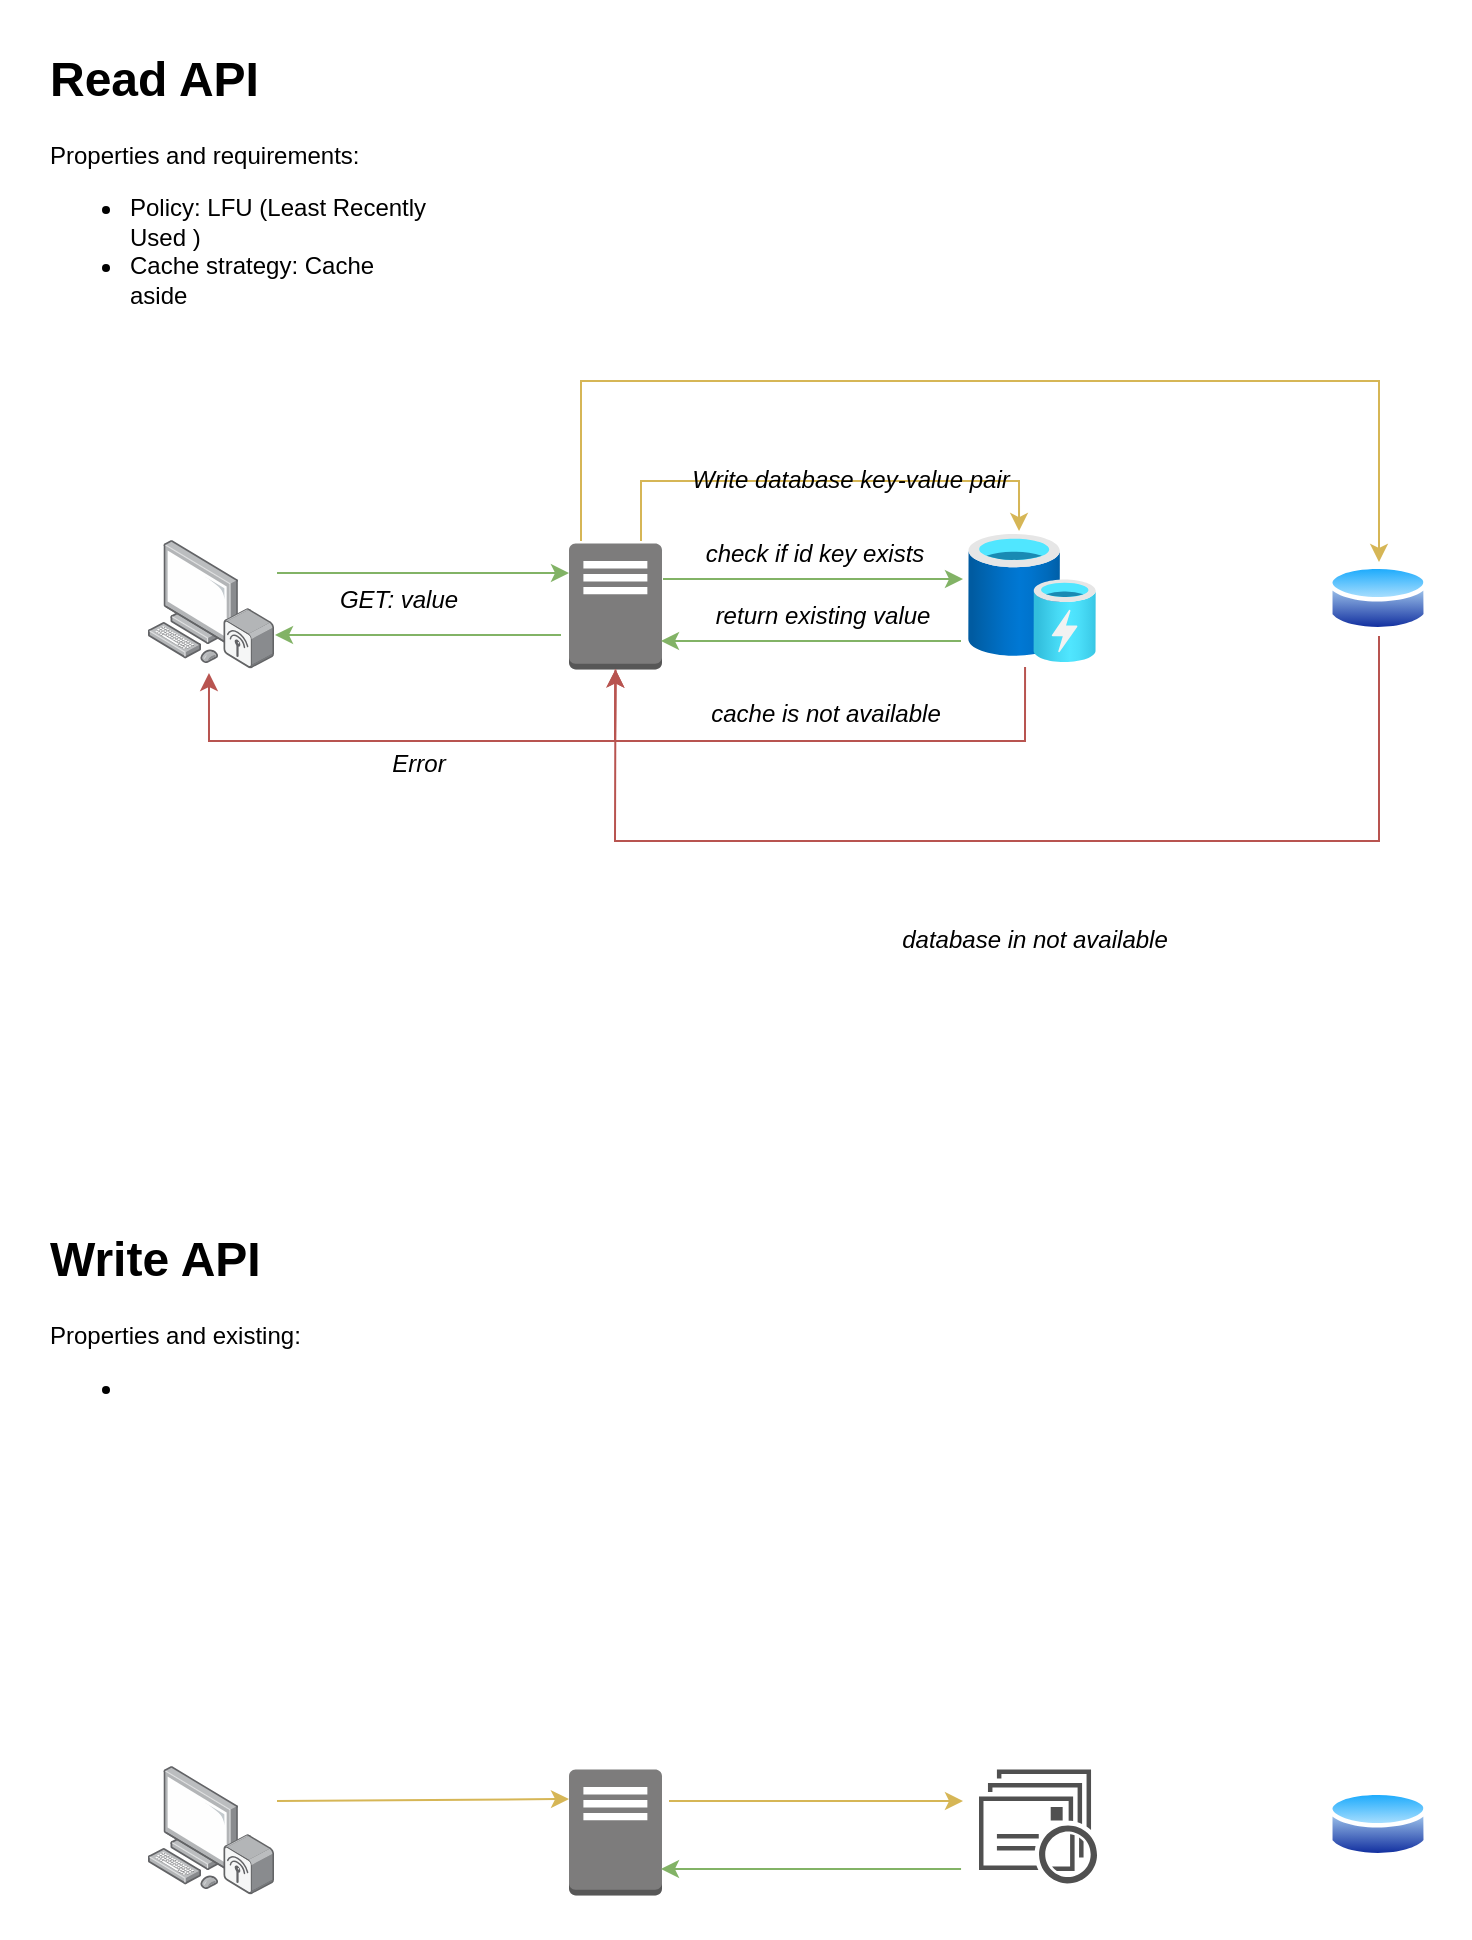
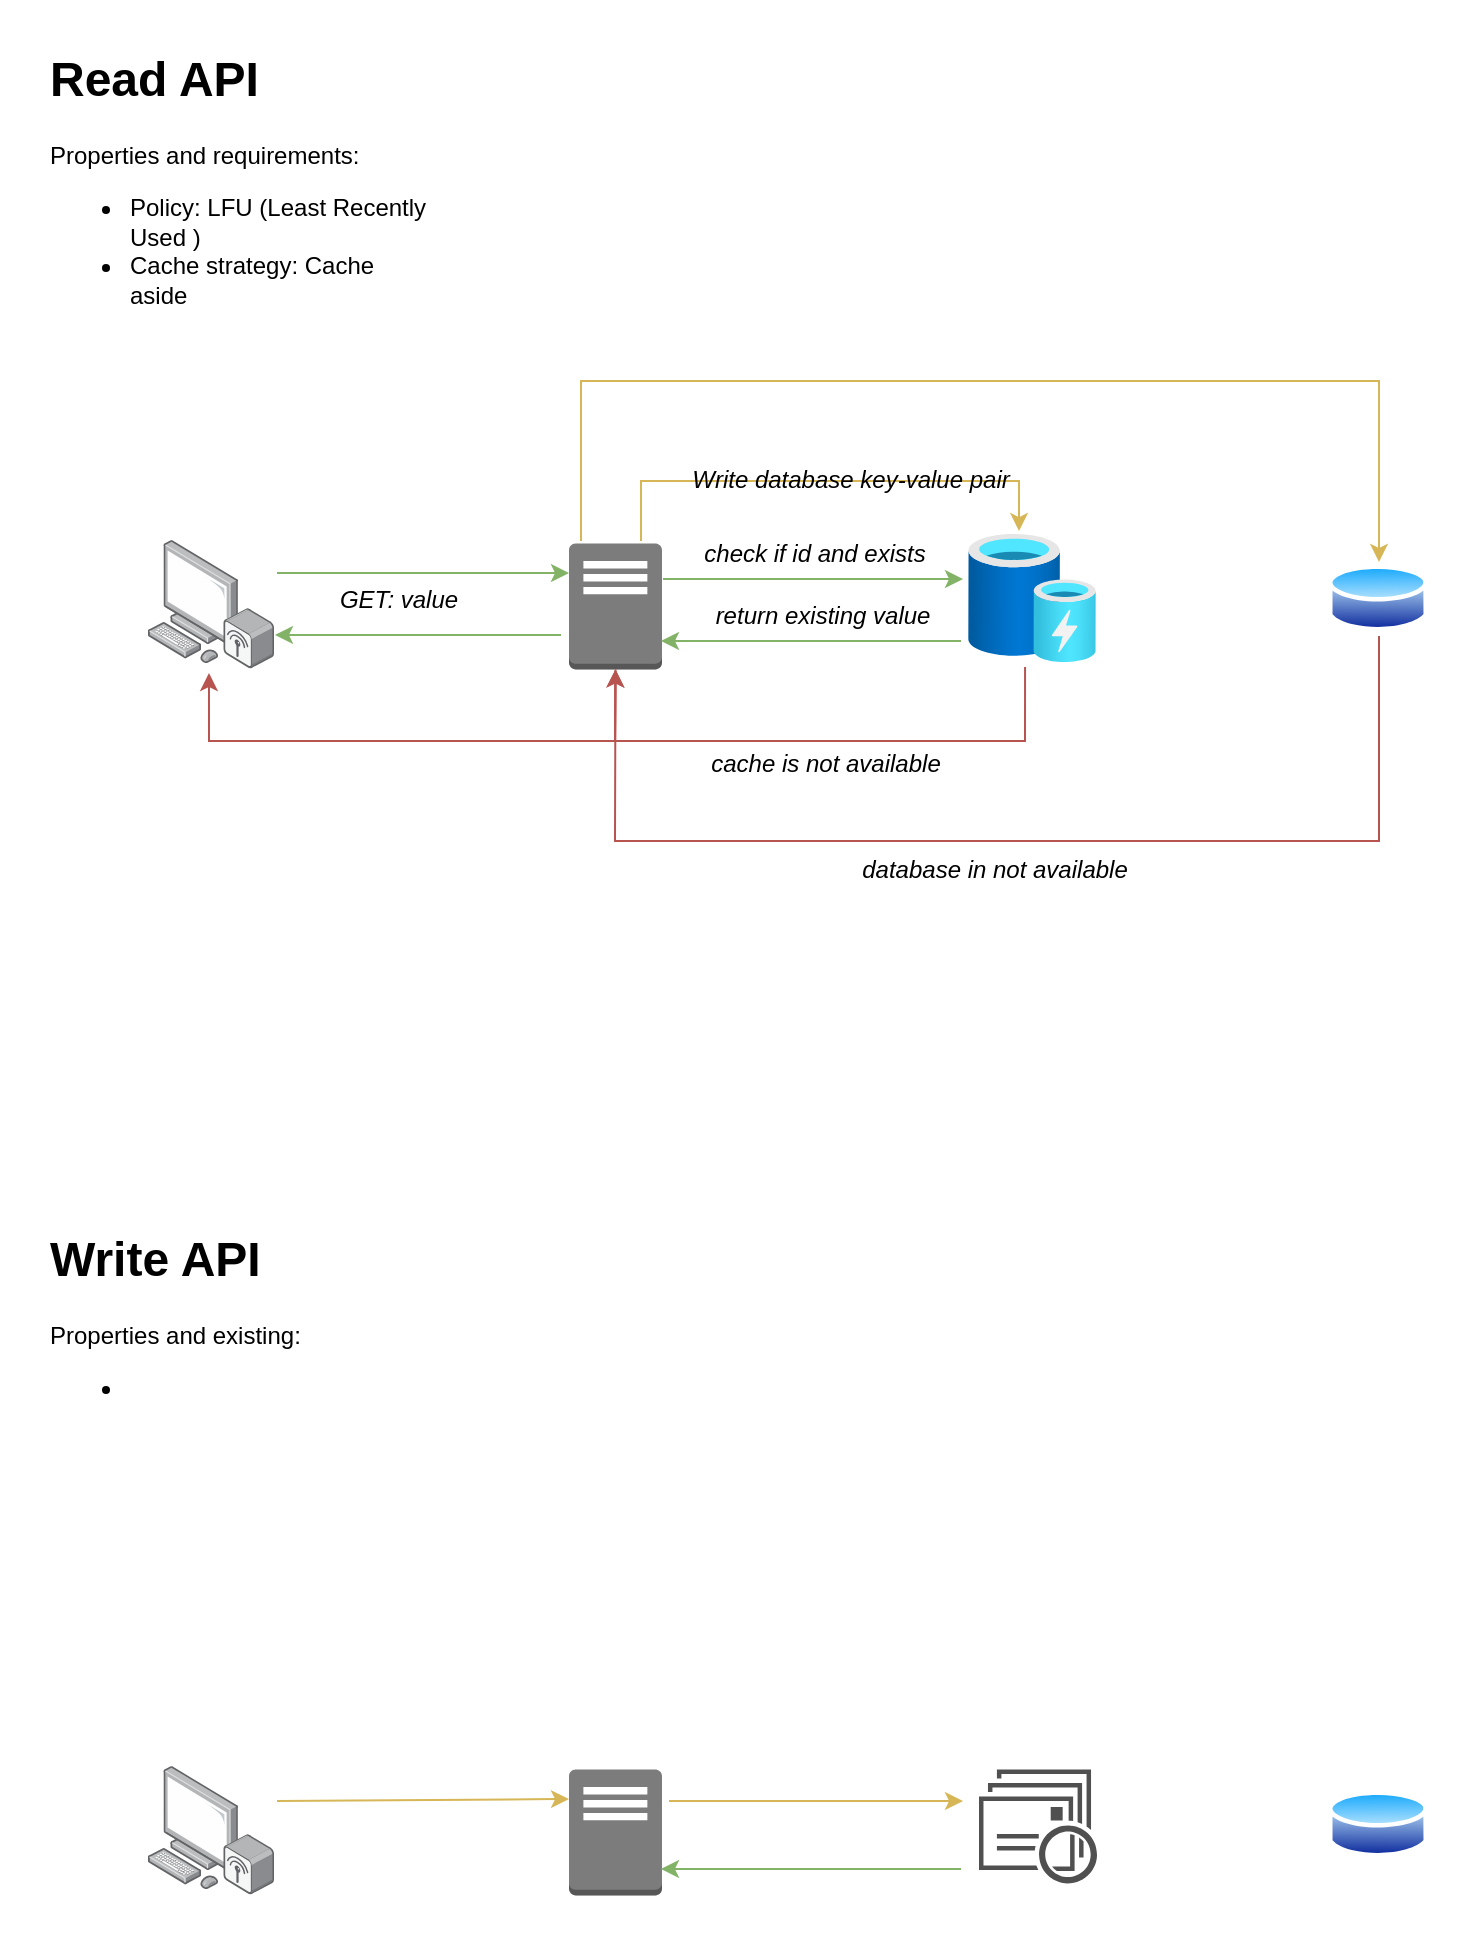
node "check if id key exists": label "check if id key exists" -> "check if id and exists"
node "cache is not available": moved (827, 715) -> (827, 765)
node "Error": removed
node "database in not available": moved (1036, 941) -> (996, 871)
